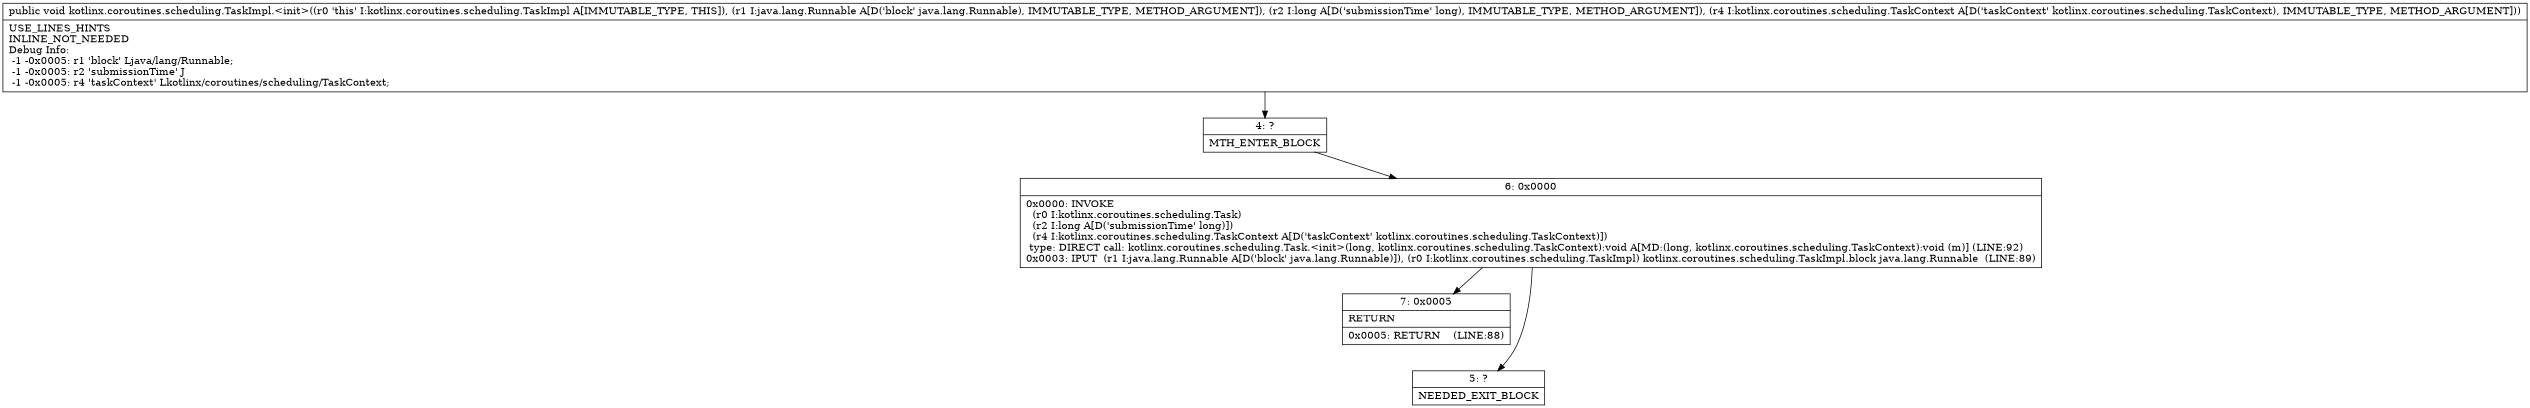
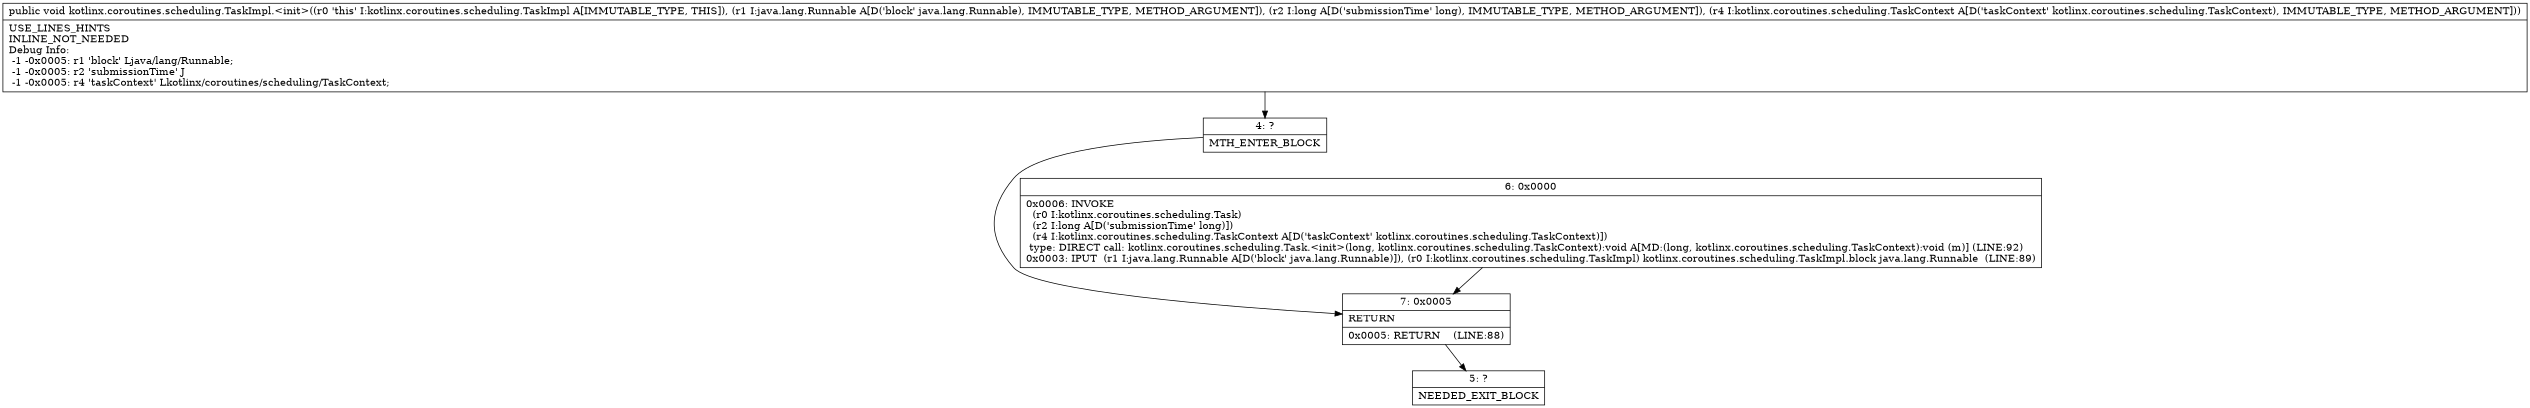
edge "4: ?" -> "6: 0x0000": now "4: ?" -> "7: 0x0005"
node "6: 0x0000": text "0x0000: INVOKE" -> "0x0006: INVOKE"
edge "6: 0x0000" -> "5: ?": now "7: 0x0005" -> "5: ?"
